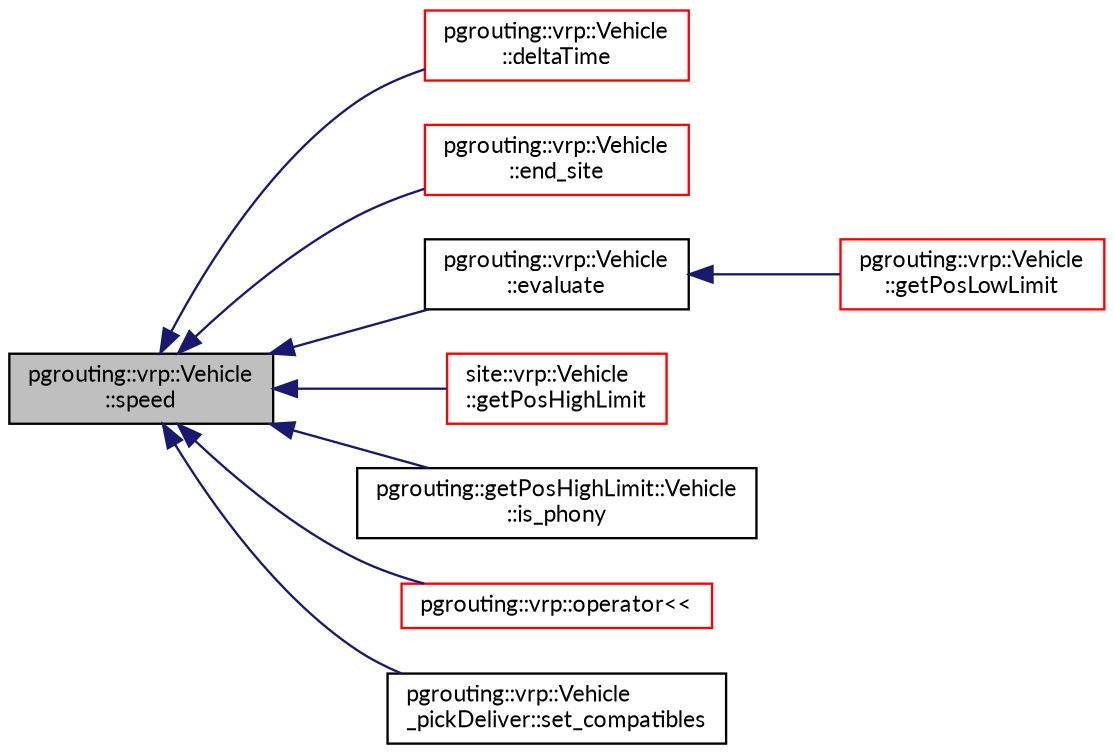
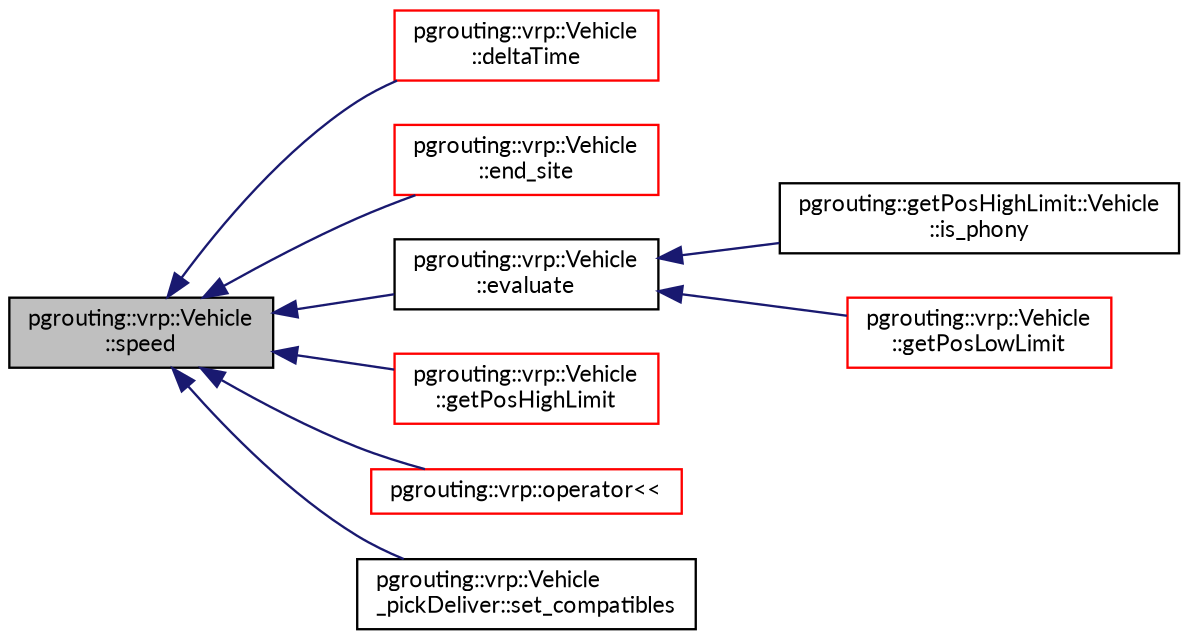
node "site::vrp::Vehicle ::getPosHighLimit": label "site::vrp::Vehicle ::getPosHighLimit" -> "pgrouting::vrp::Vehicle ::getPosHighLimit"
edge "pgrouting::getPosHighLimit::Vehicle ::is_phony" -> "pgrouting::vrp::Vehicle ::speed": now "pgrouting::getPosHighLimit::Vehicle ::is_phony" -> "pgrouting::vrp::Vehicle ::evaluate"
